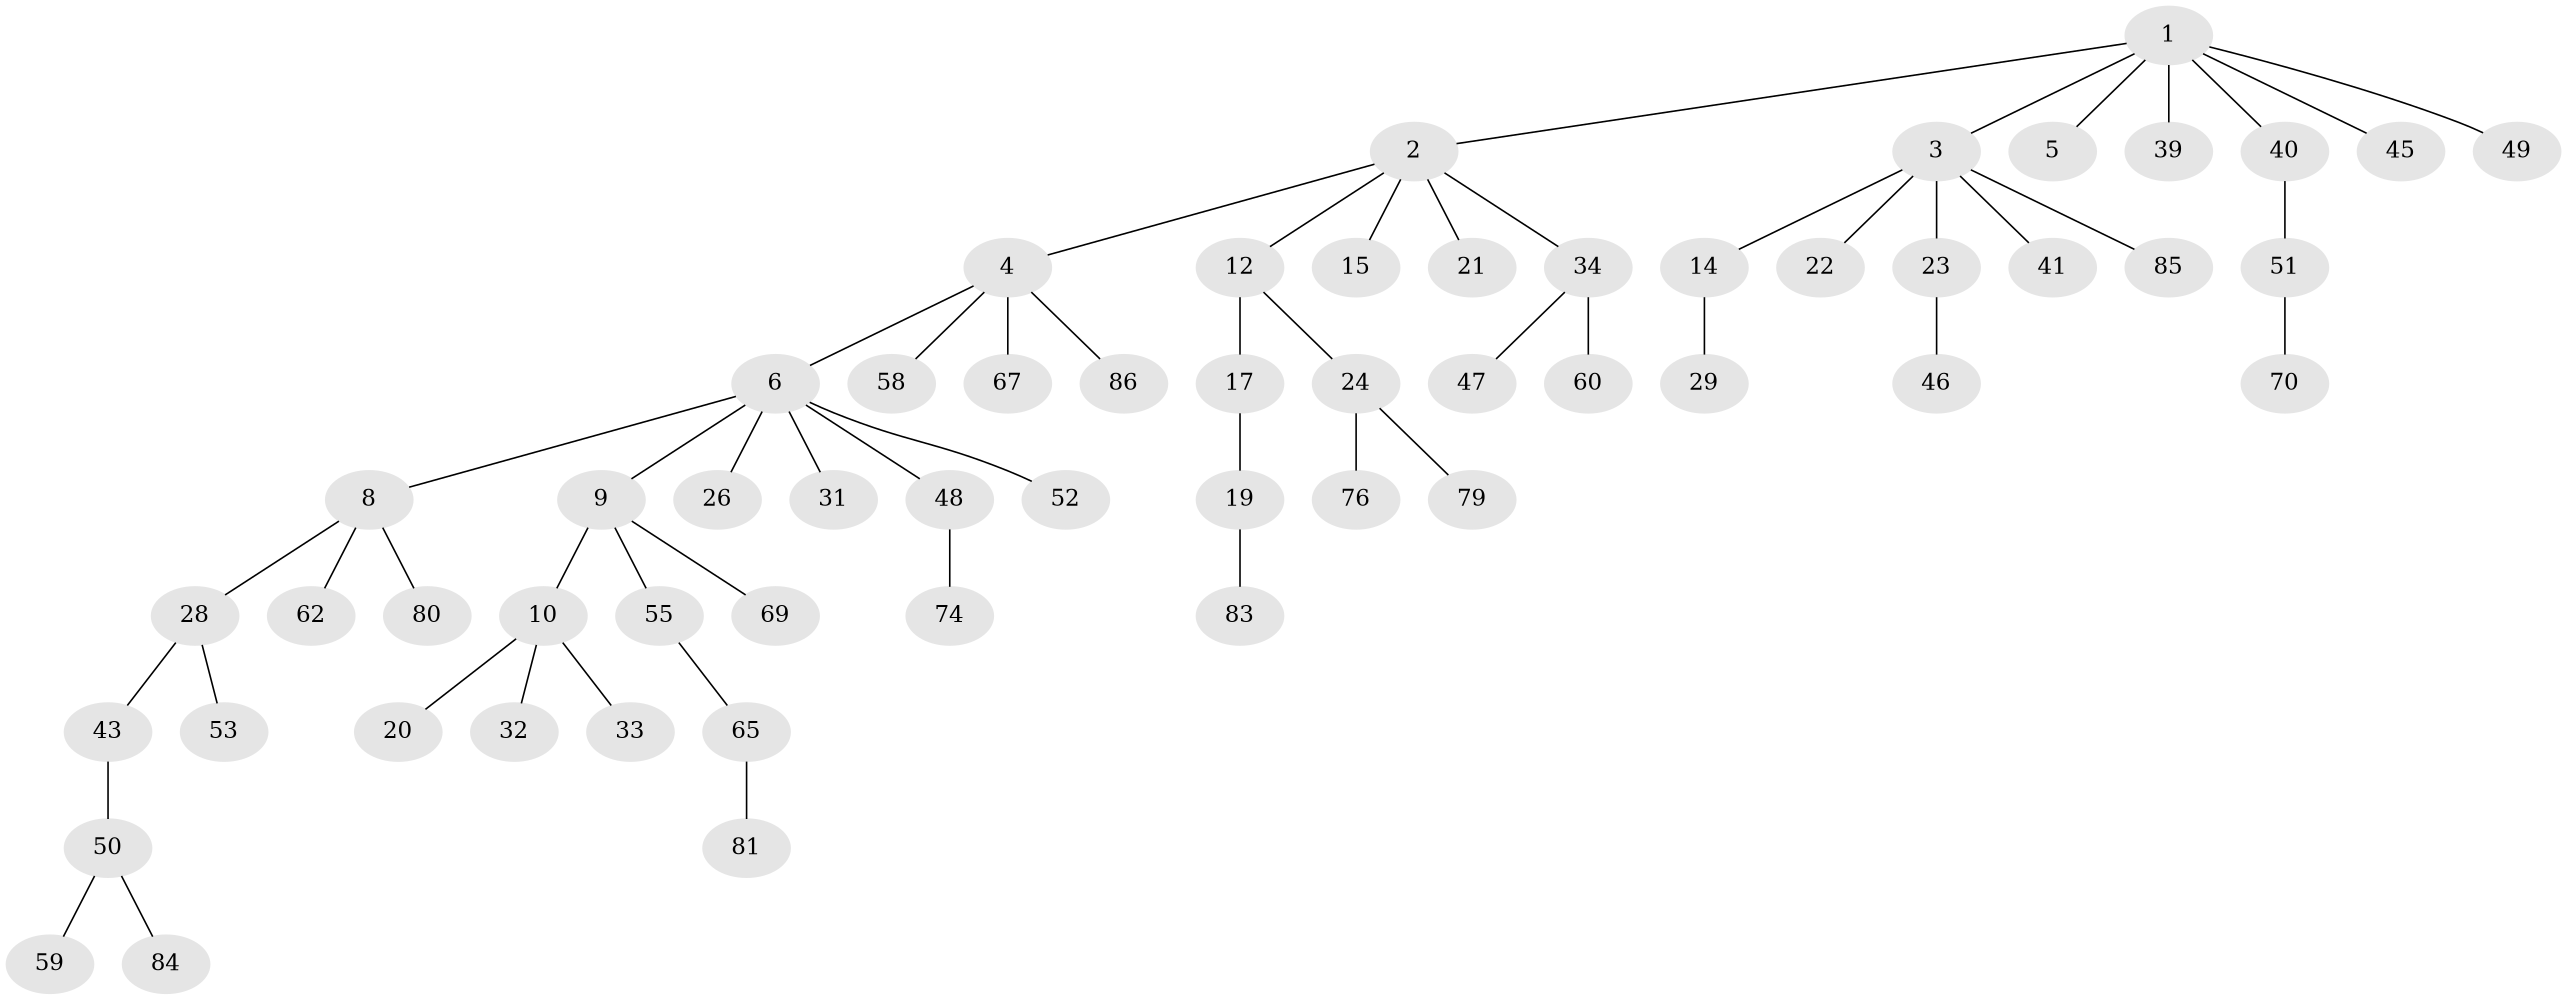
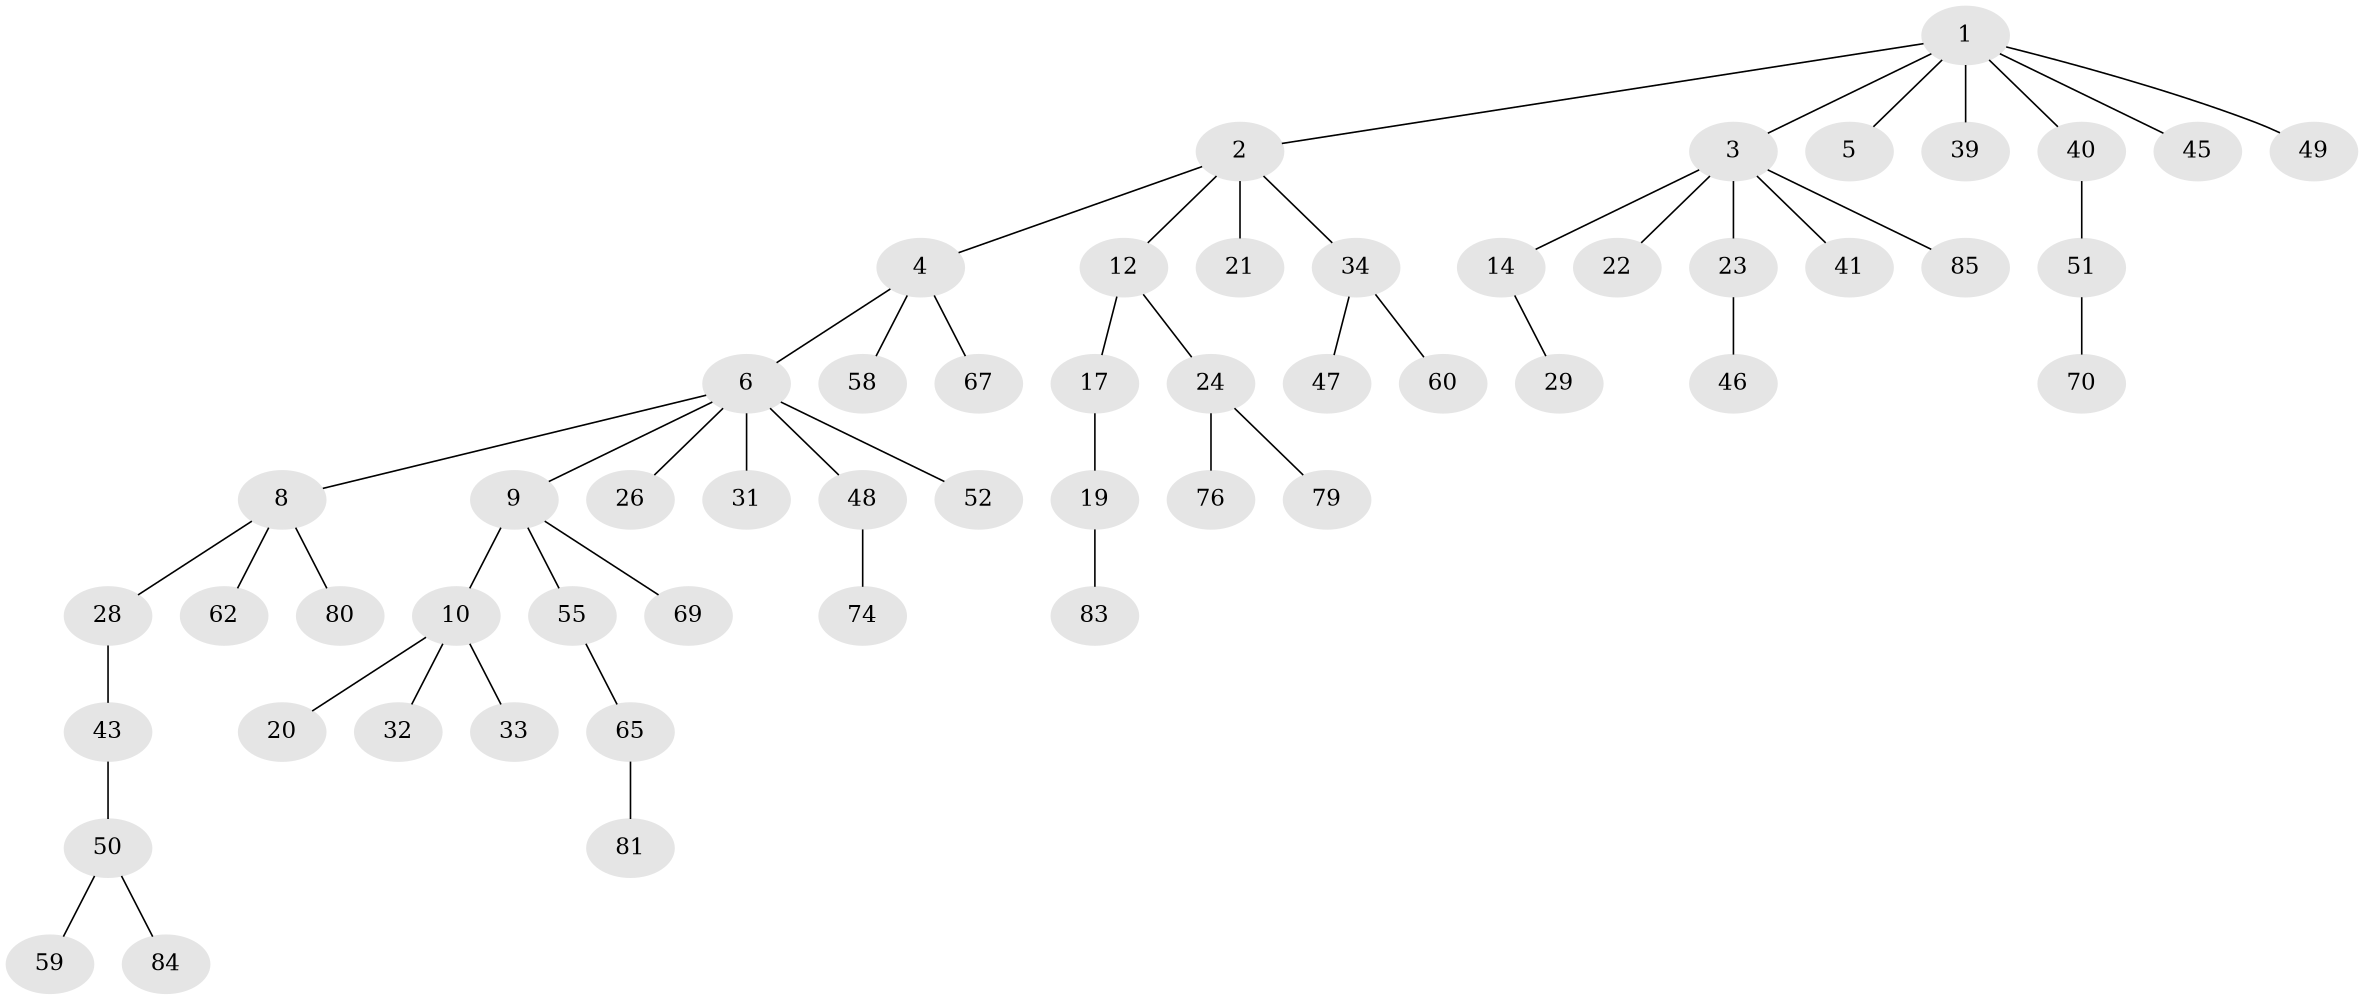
node "15": removed
node "86": removed
node "53": removed
